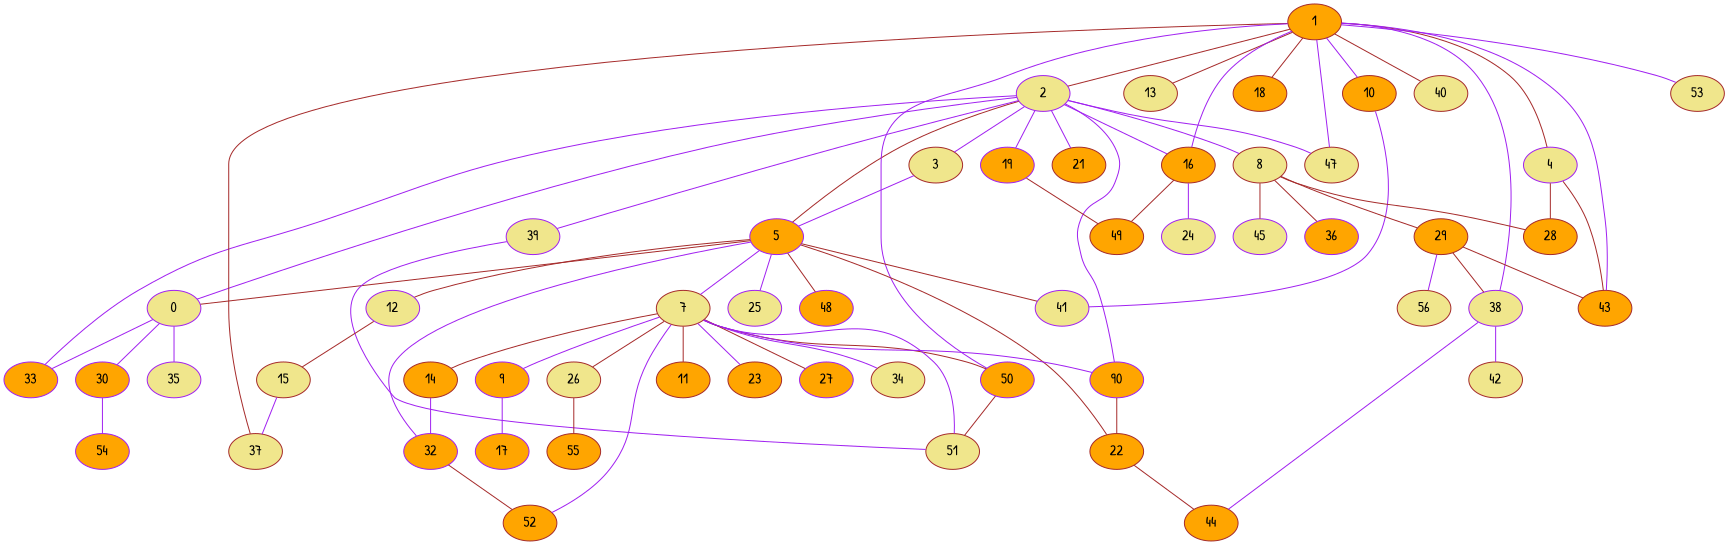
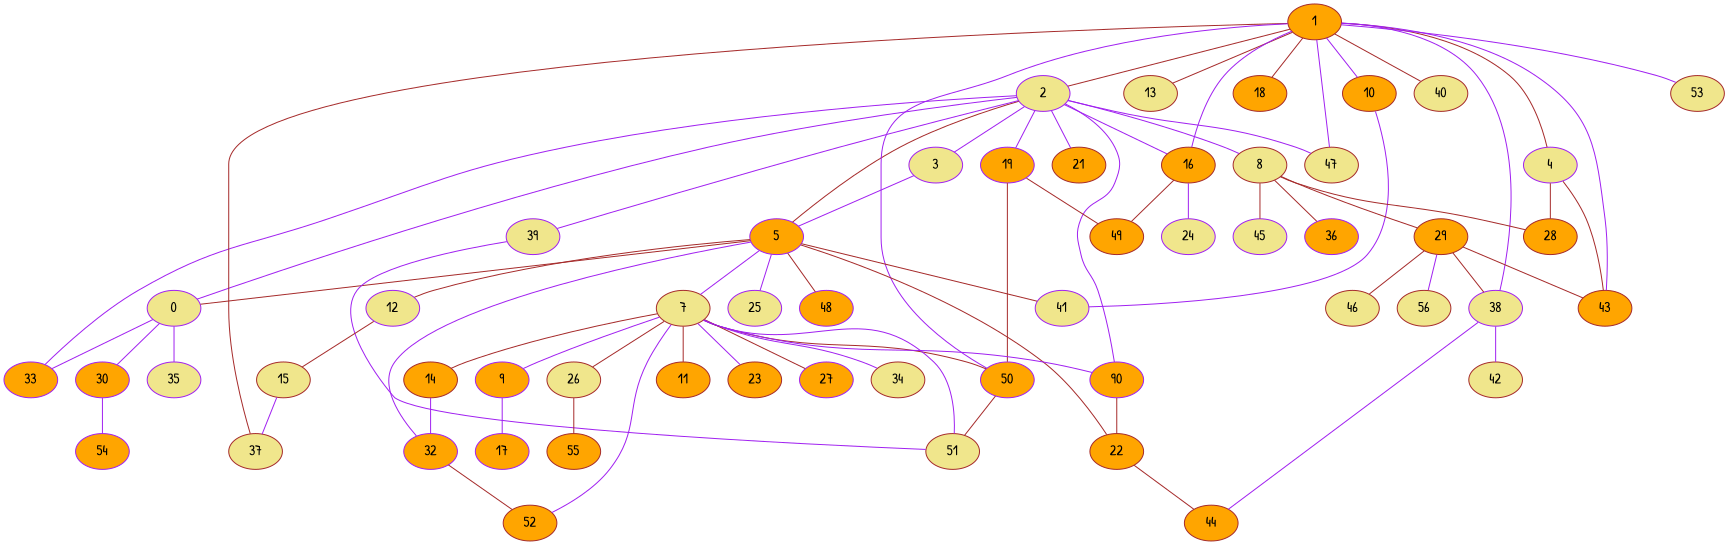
node "3": color brown -> purple
edge "19" -- "50": added
node "46": added
